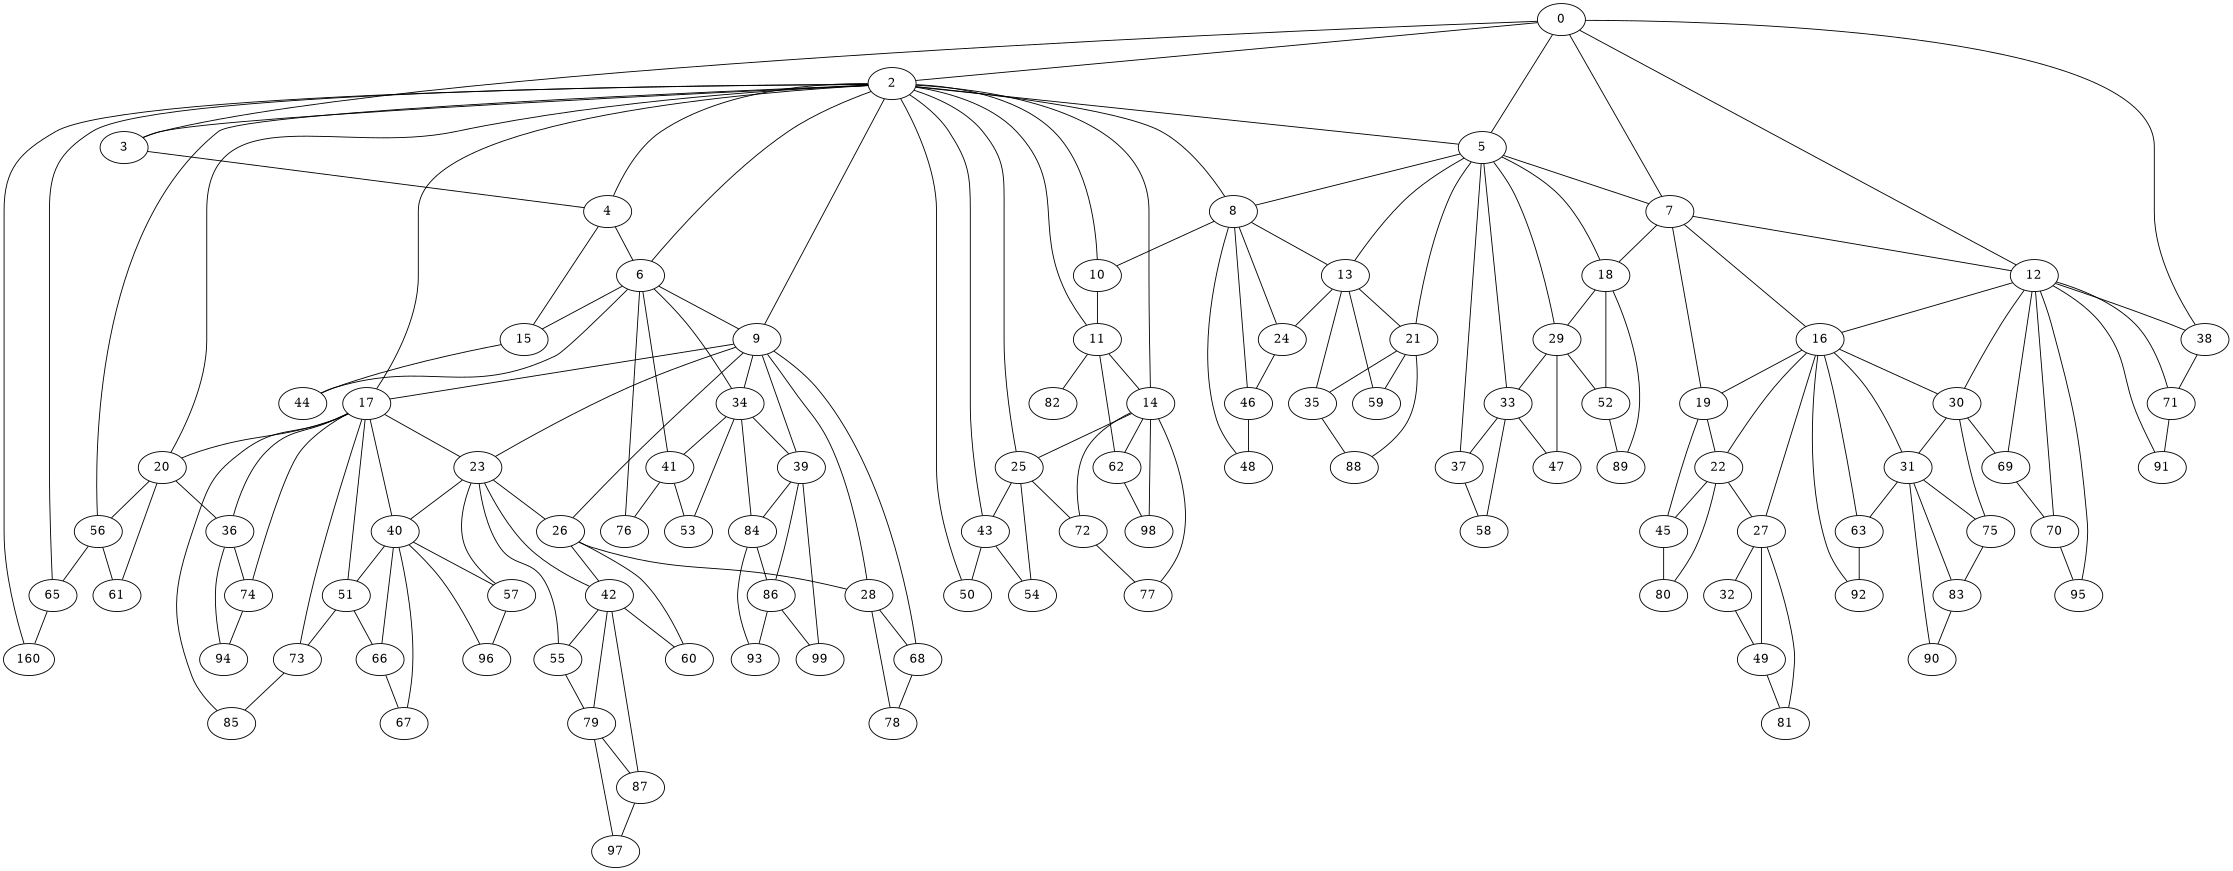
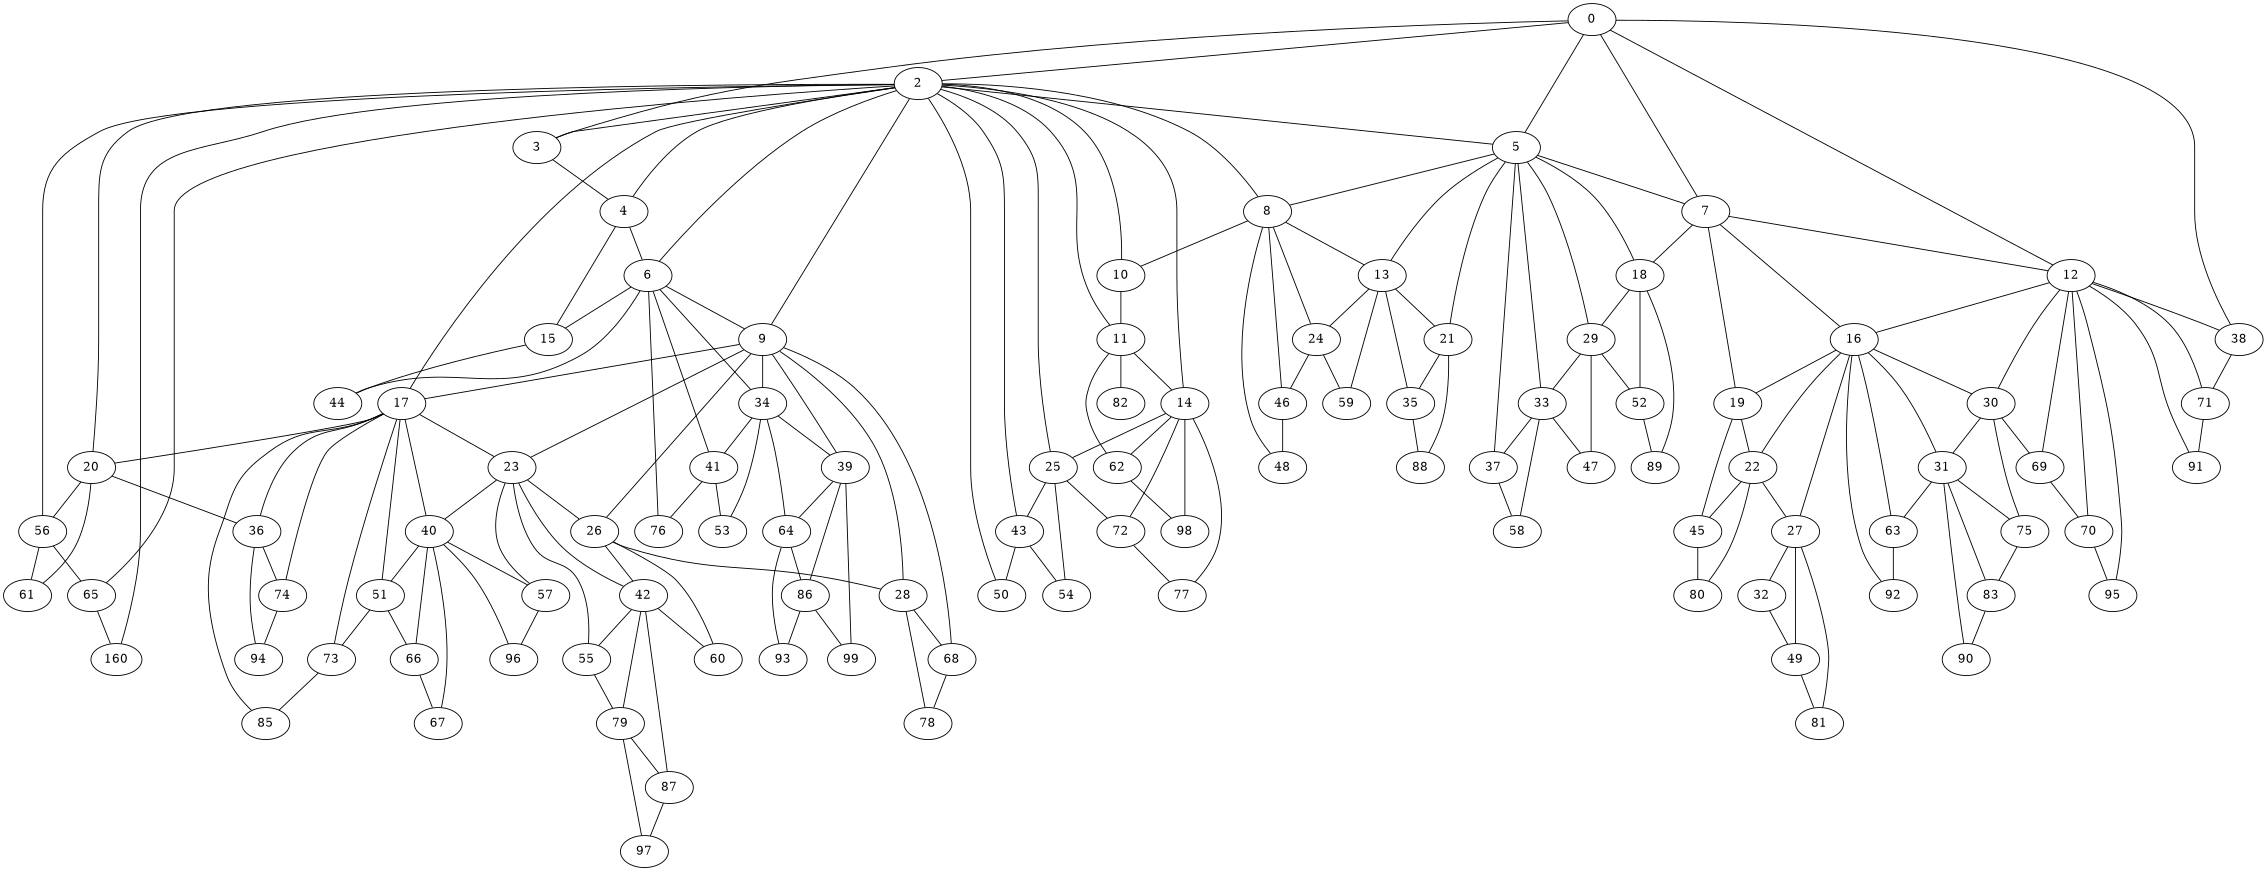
edge "21" -- "59": now "24" -- "59"
node "84": label "84" -> "64"
